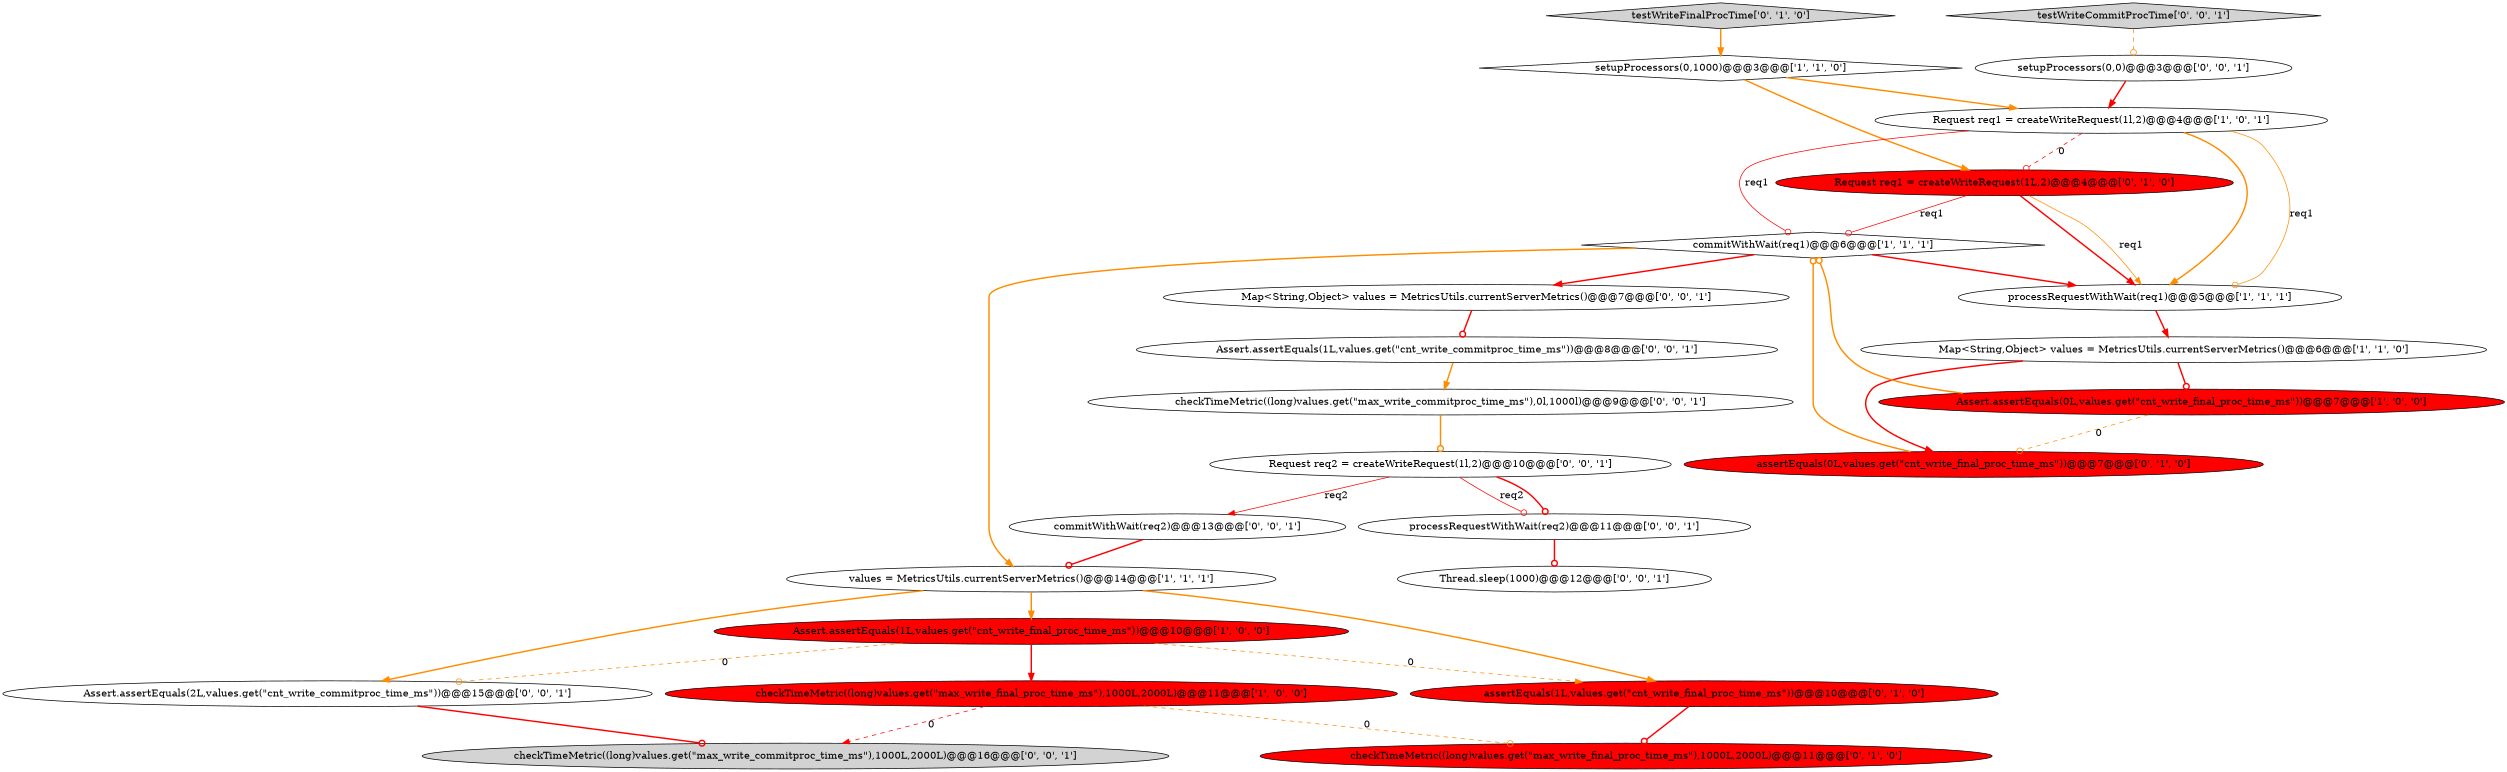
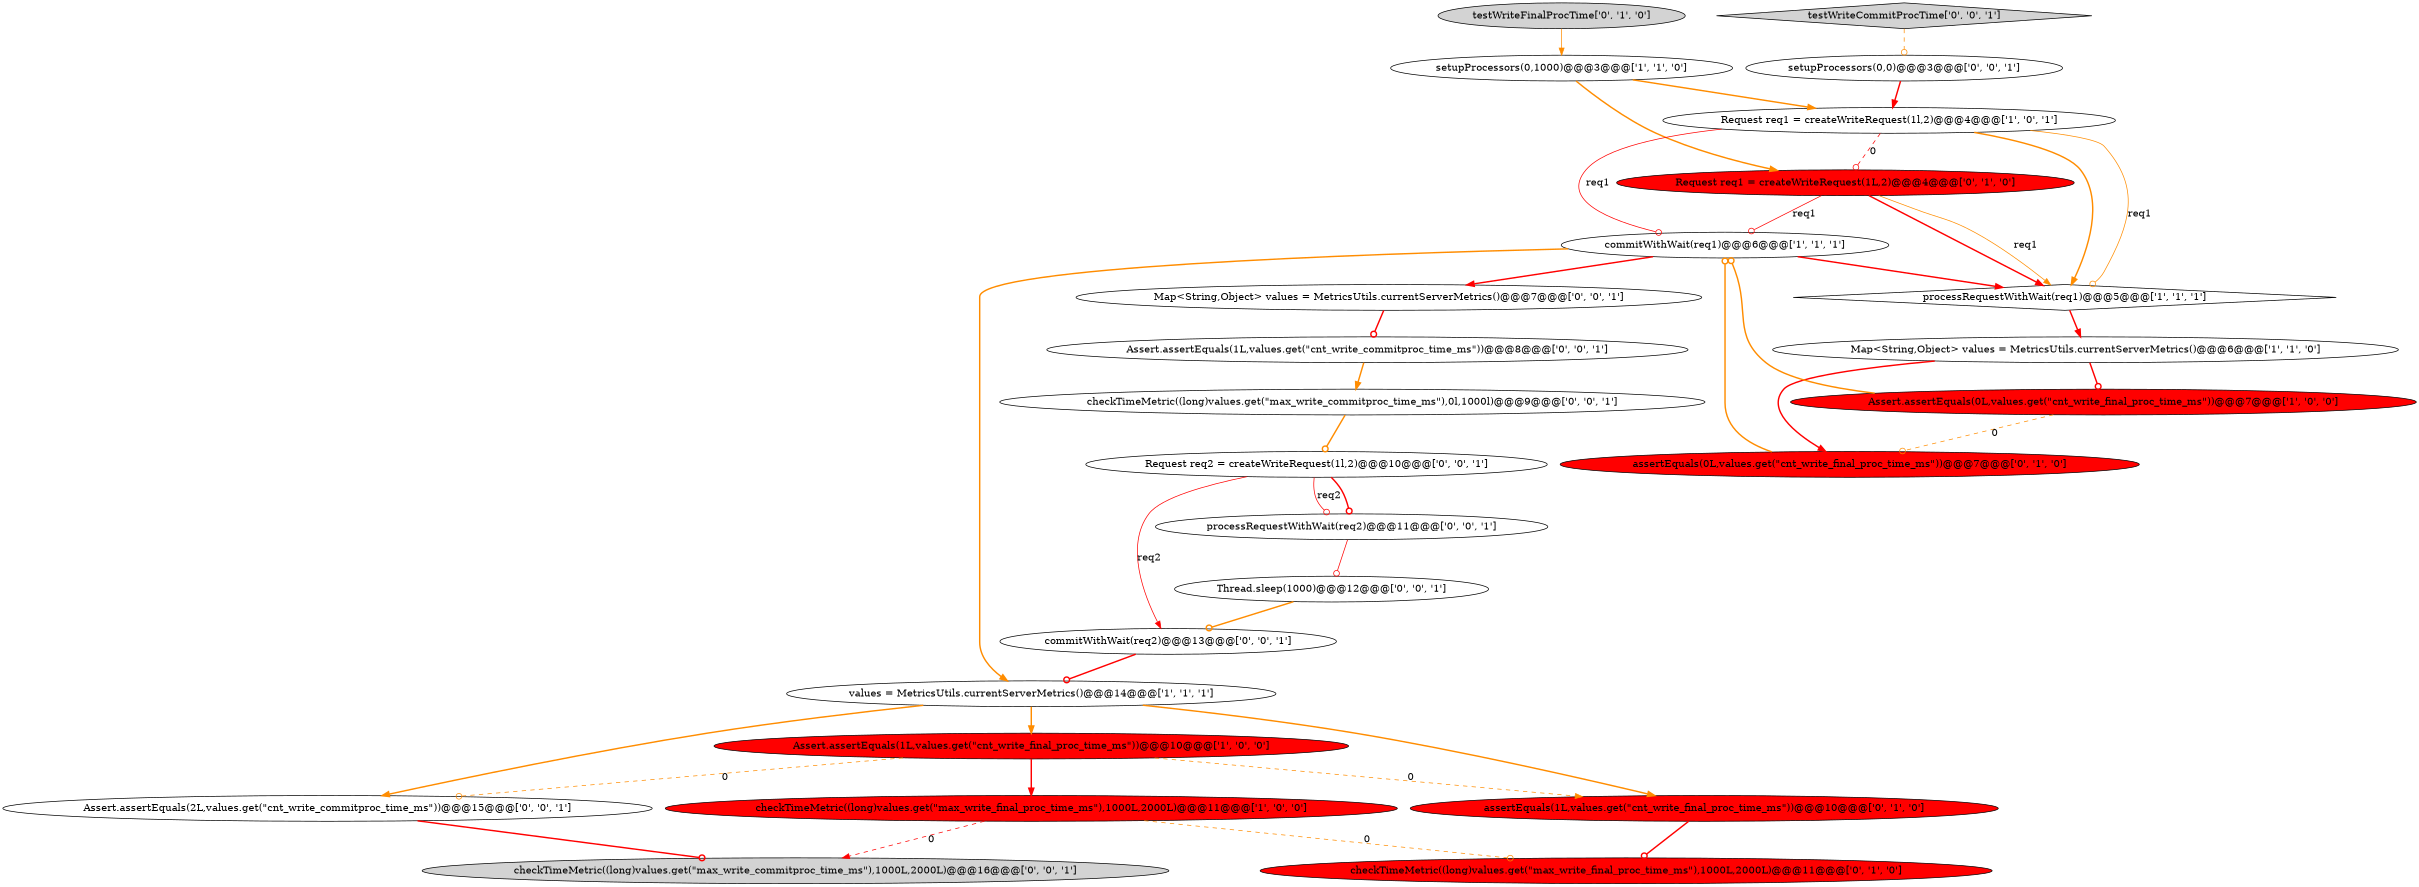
node "testWriteFinalProcTime['0', '1', '0']": shape diamond -> ellipse
edge "testWriteFinalProcTime['0', '1', '0']" -> "setupProcessors(0,1000)@@@3@@@['1', '1', '0']": style bold -> solid
node "setupProcessors(0,1000)@@@3@@@['1', '1', '0']": shape diamond -> ellipse
node "commitWithWait(req1)@@@6@@@['1', '1', '1']": shape diamond -> ellipse
node "processRequestWithWait(req1)@@@5@@@['1', '1', '1']": shape ellipse -> diamond
edge "processRequestWithWait(req2)@@@11@@@['0', '0', '1']" -> "Thread.sleep(1000)@@@12@@@['0', '0', '1']": style bold -> solid
edge "Thread.sleep(1000)@@@12@@@['0', '0', '1']" -> "commitWithWait(req2)@@@13@@@['0', '0', '1']": added
